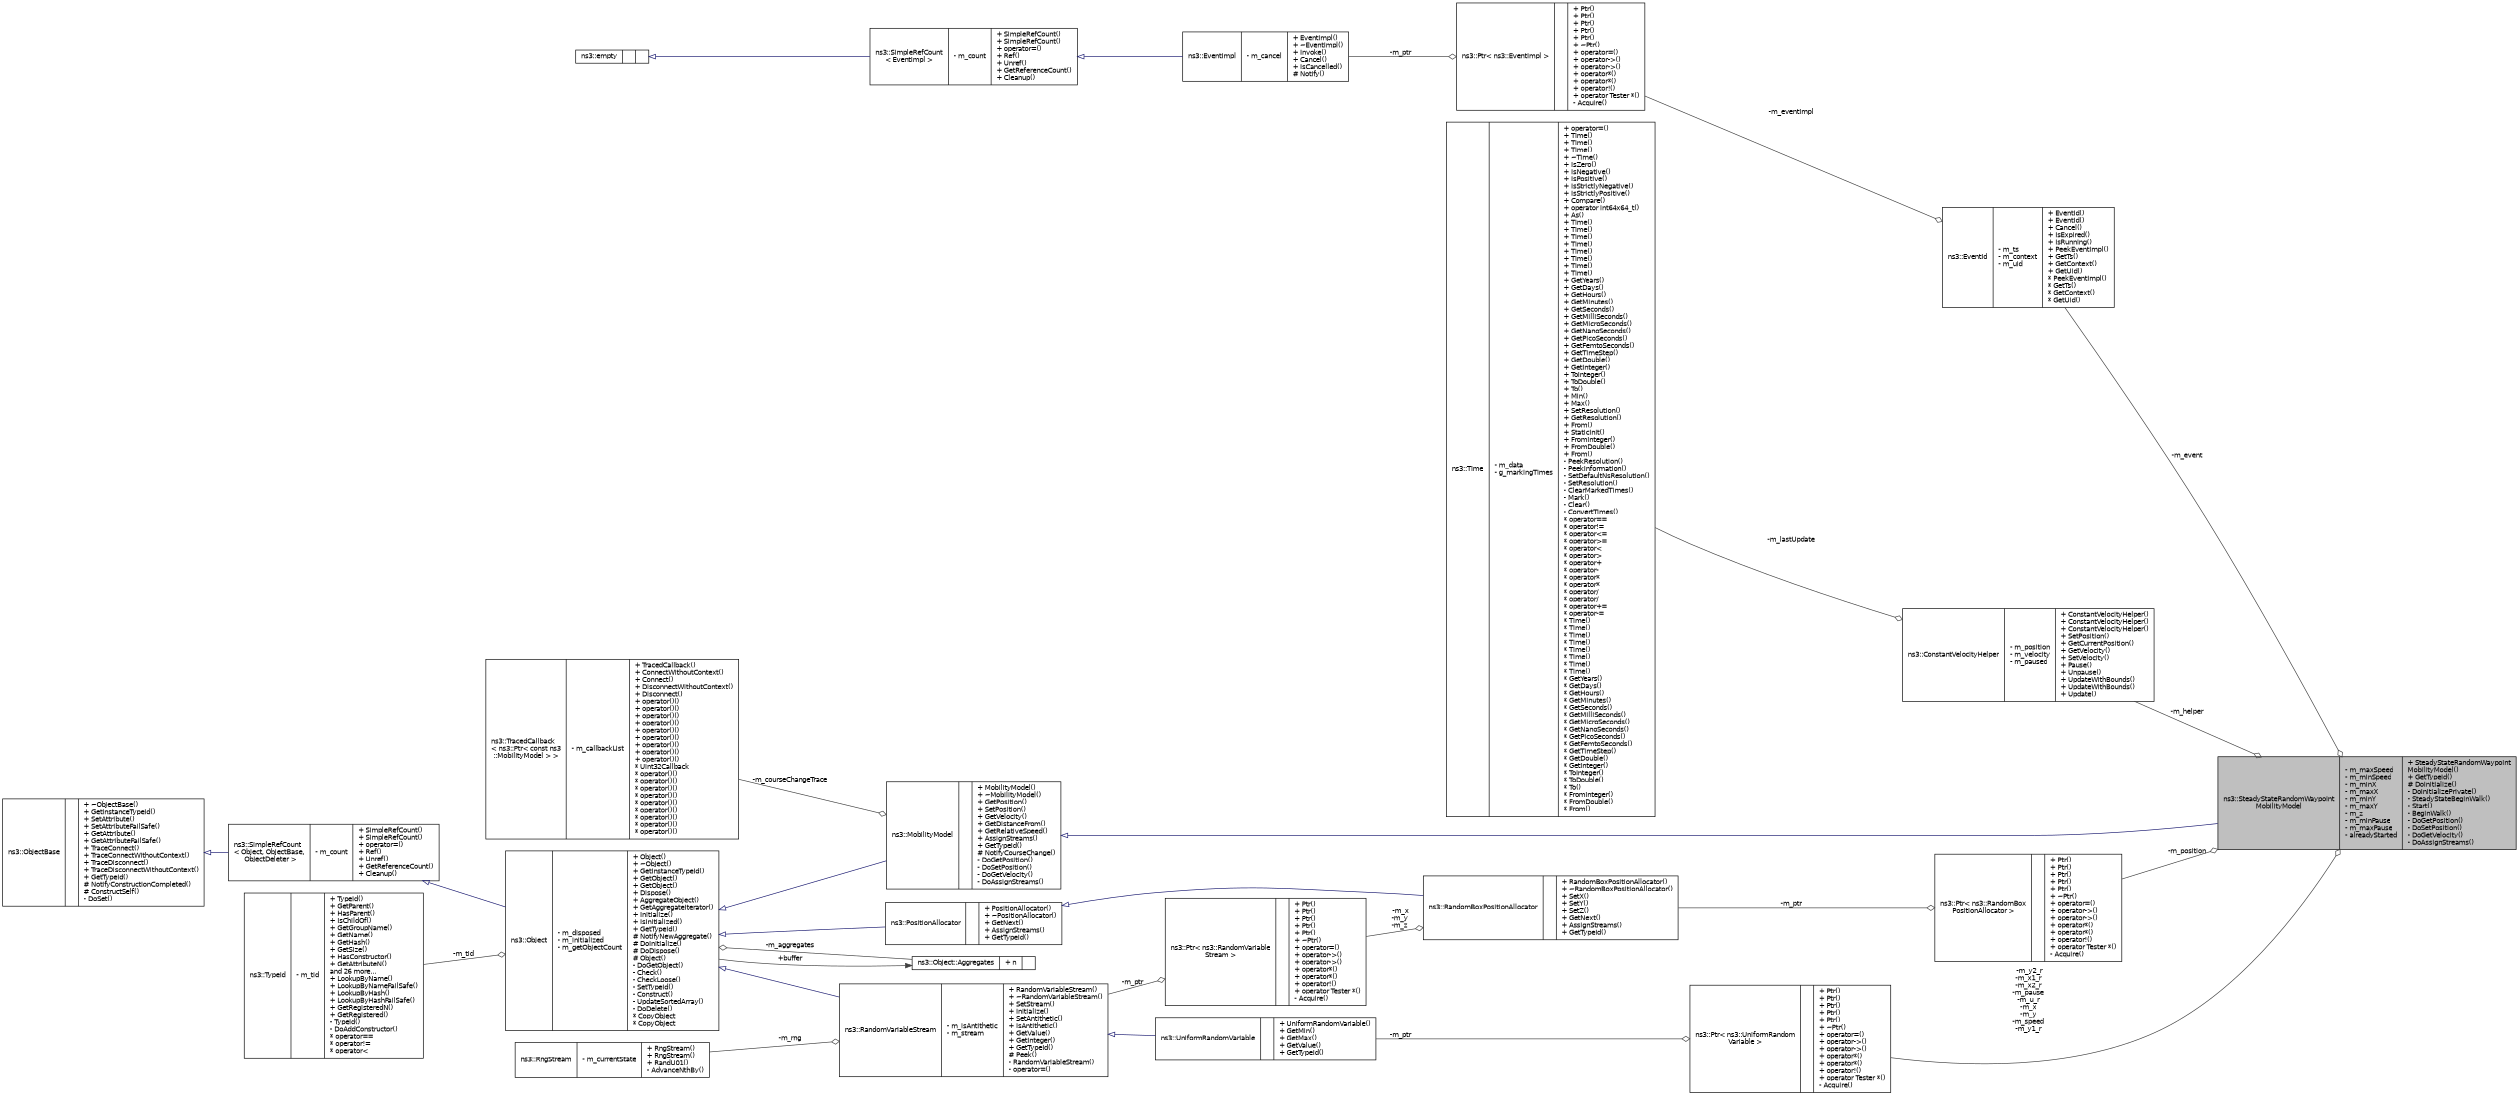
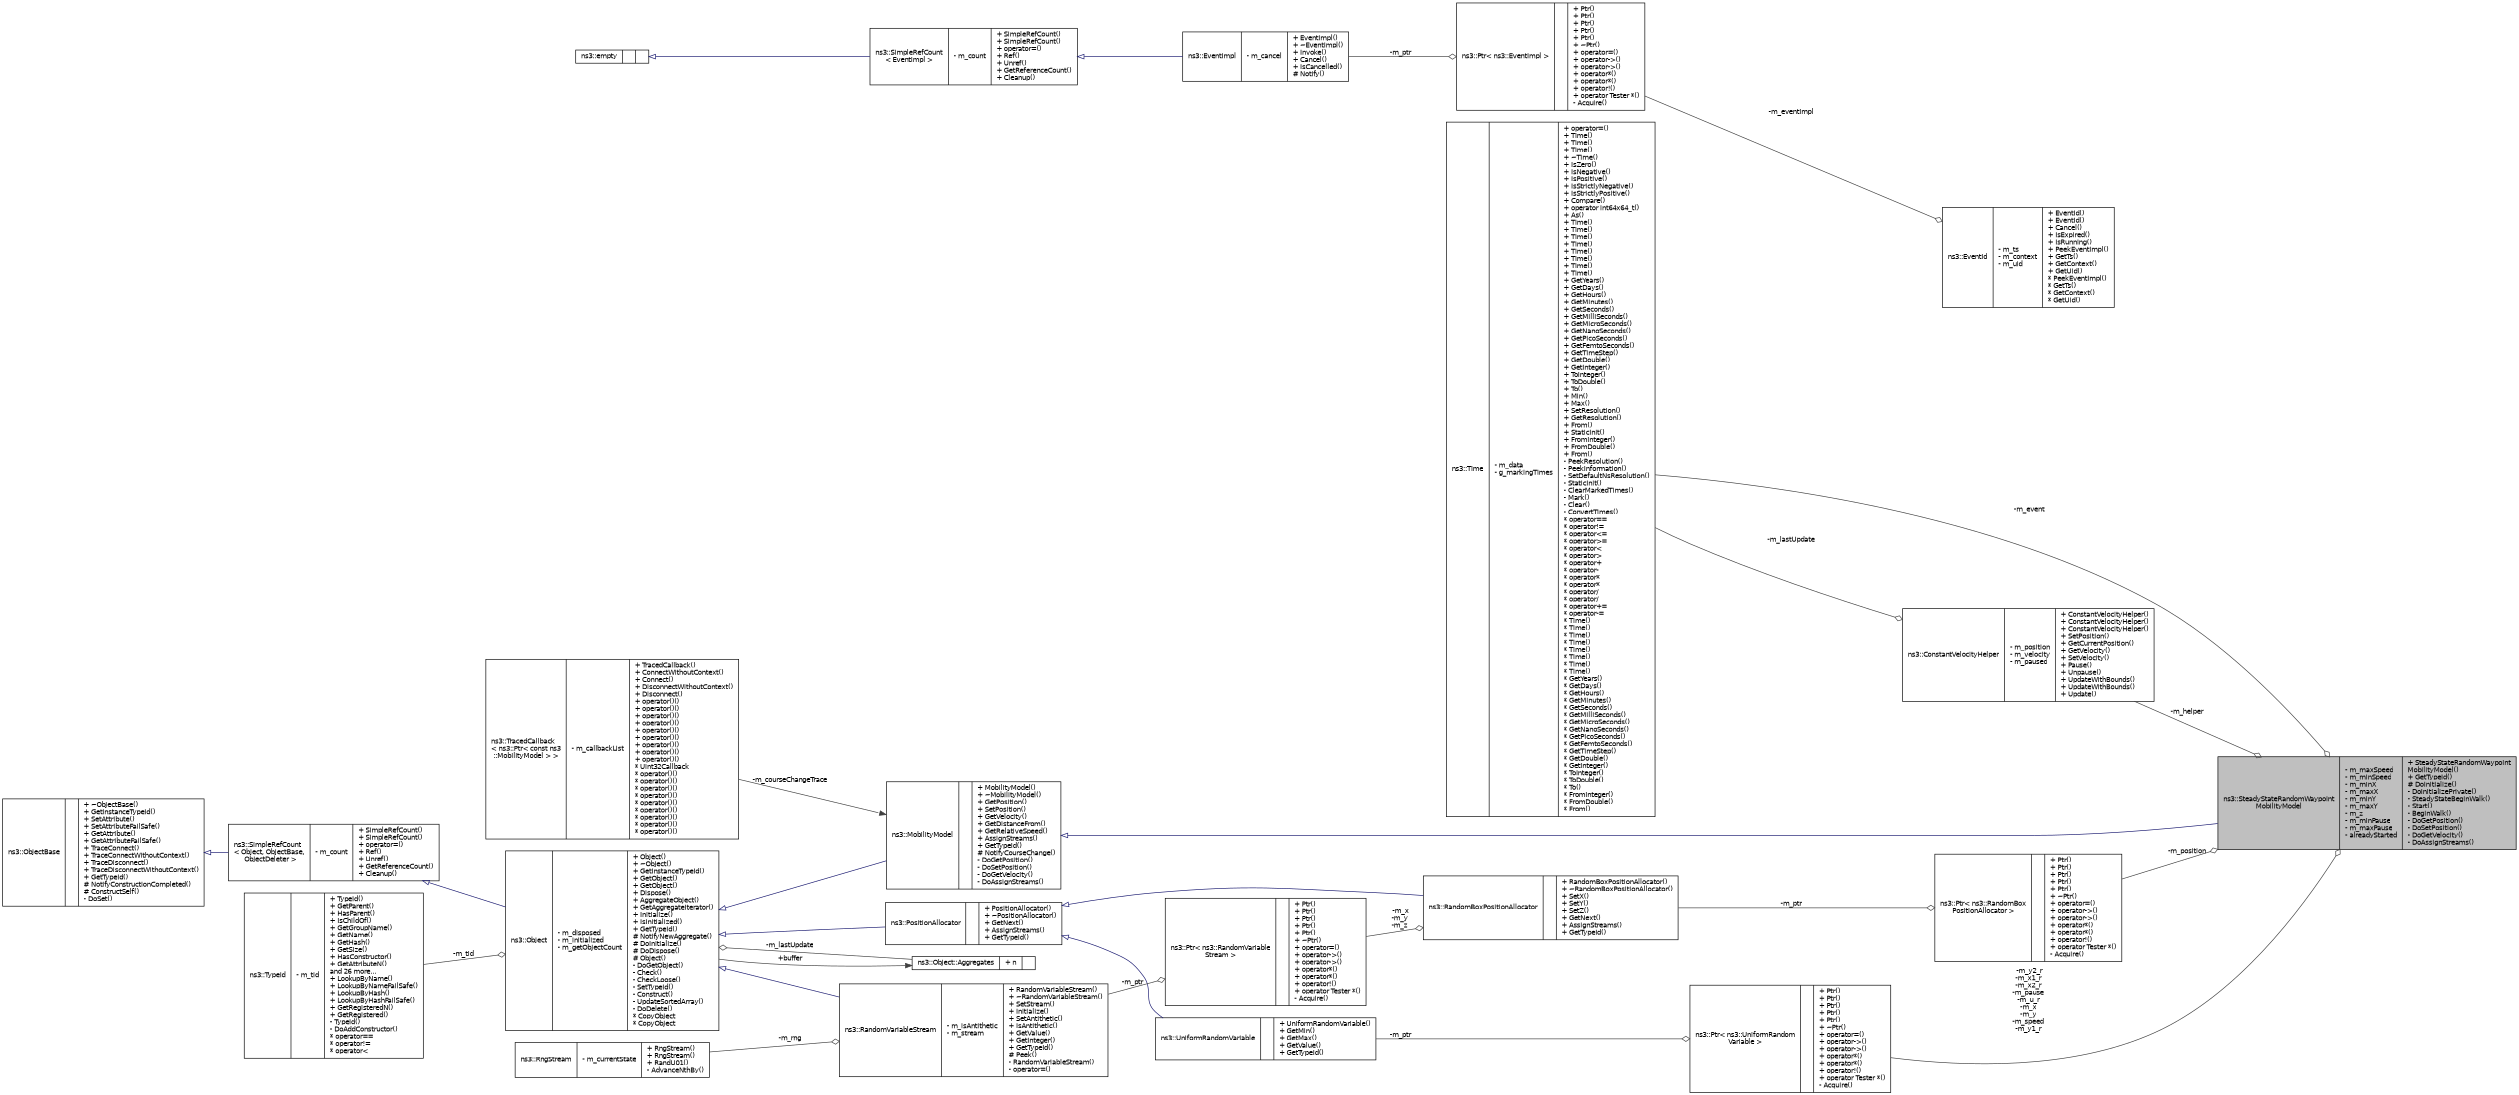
node "ns3::Time": text "- SetResolution()" -> "- StaticInit()"
edge "ns3::EventId" -> "ns3::SteadyStateRandomWaypoint": now "ns3::Time" -> "ns3::SteadyStateRandomWaypoint"
edge "ns3::TracedCallback" -> "ns3::MobilityModel": arrowhead odiamond -> normal
edge "ns3::Object::Aggregates" -> "ns3::Object": label " -m_aggregates" -> " -m_lastUpdate"
edge "ns3::UniformRandomVariable" -> "ns3::RandomVariableStream": now "ns3::UniformRandomVariable" -> "ns3::PositionAllocator"
